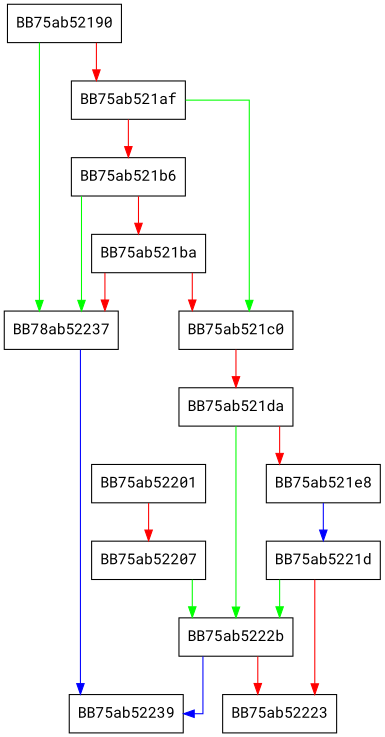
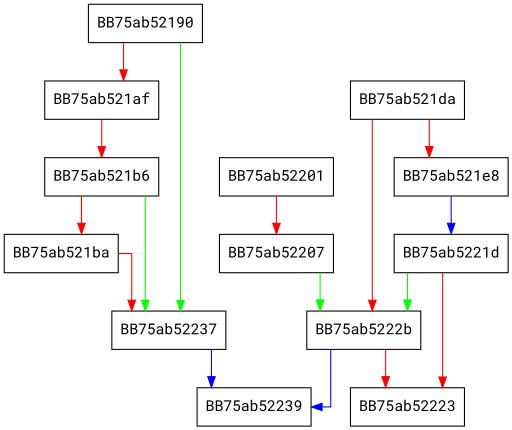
node "BB78ab52237": label "BB78ab52237" -> "BB75ab52237"
node "BB75ab521c0": removed
edge "BB75ab521da" -> "BB75ab5222b": color green -> red
